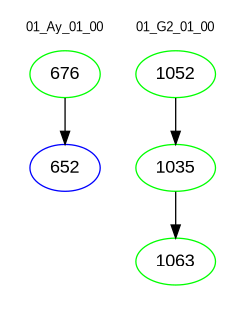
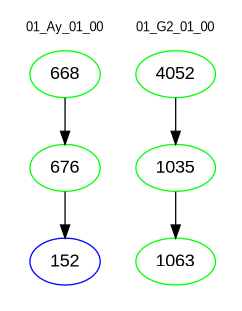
node "668": added
node "1052": label "1052" -> "4052"
node "652": label "652" -> "152"
